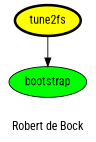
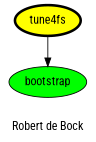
node "tune2fs": label "tune2fs" -> "tune4fs"
